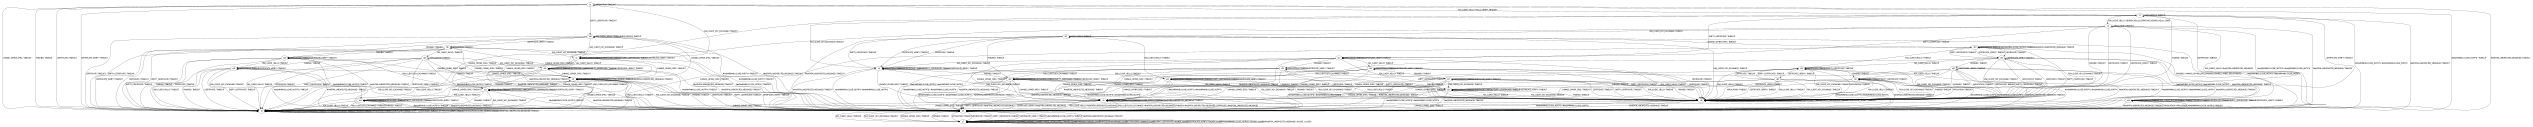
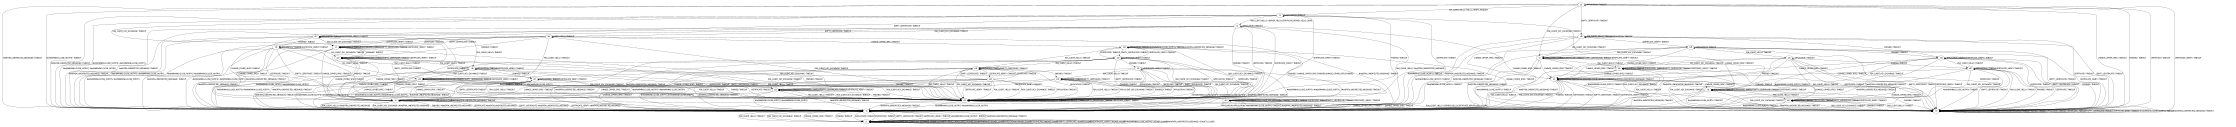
edge "s22" -> "s23": now "s22" -> "s19"
edge "s14" -> "s9": label "CHANGE_CIPHER_SPEC / TIMEOUT" -> "RSA_CLIENT_HELLO / SERVER_HELLO,CERTIFICATE,SERVER_HELLO_DONE"
